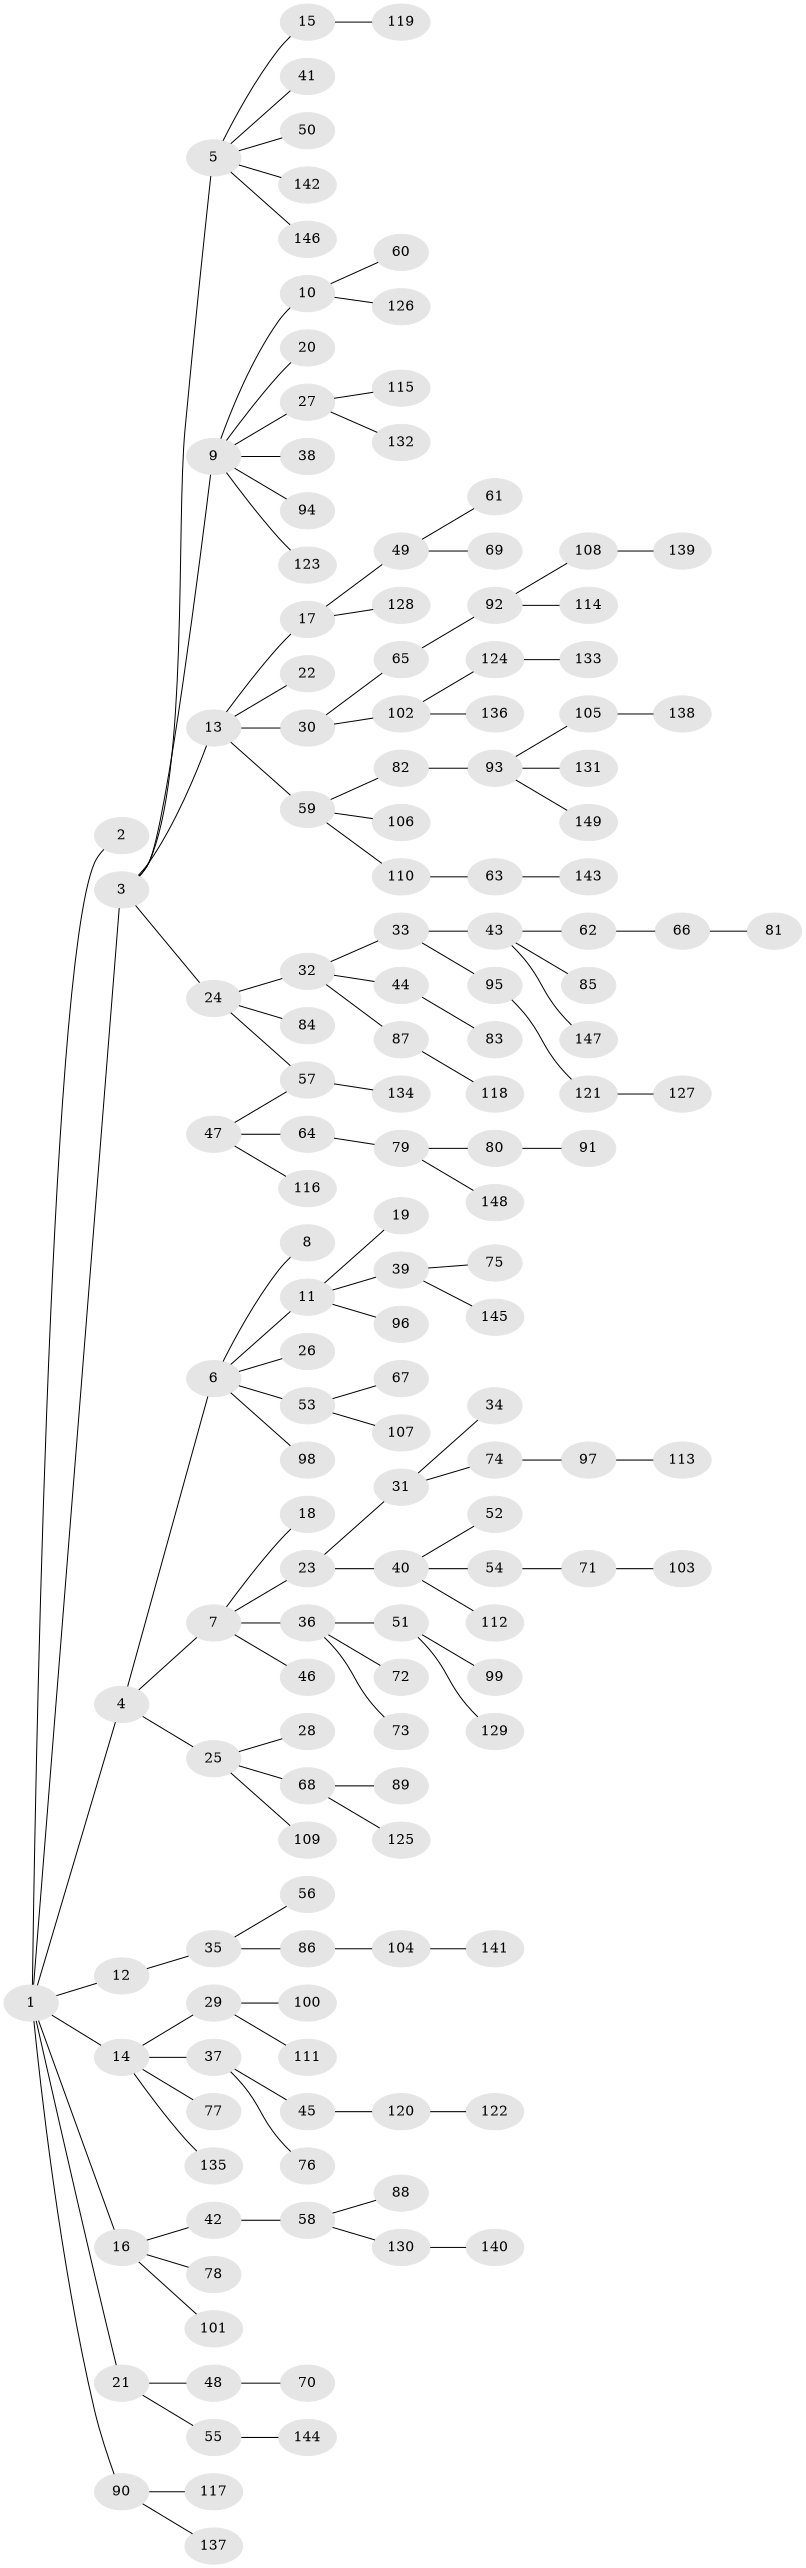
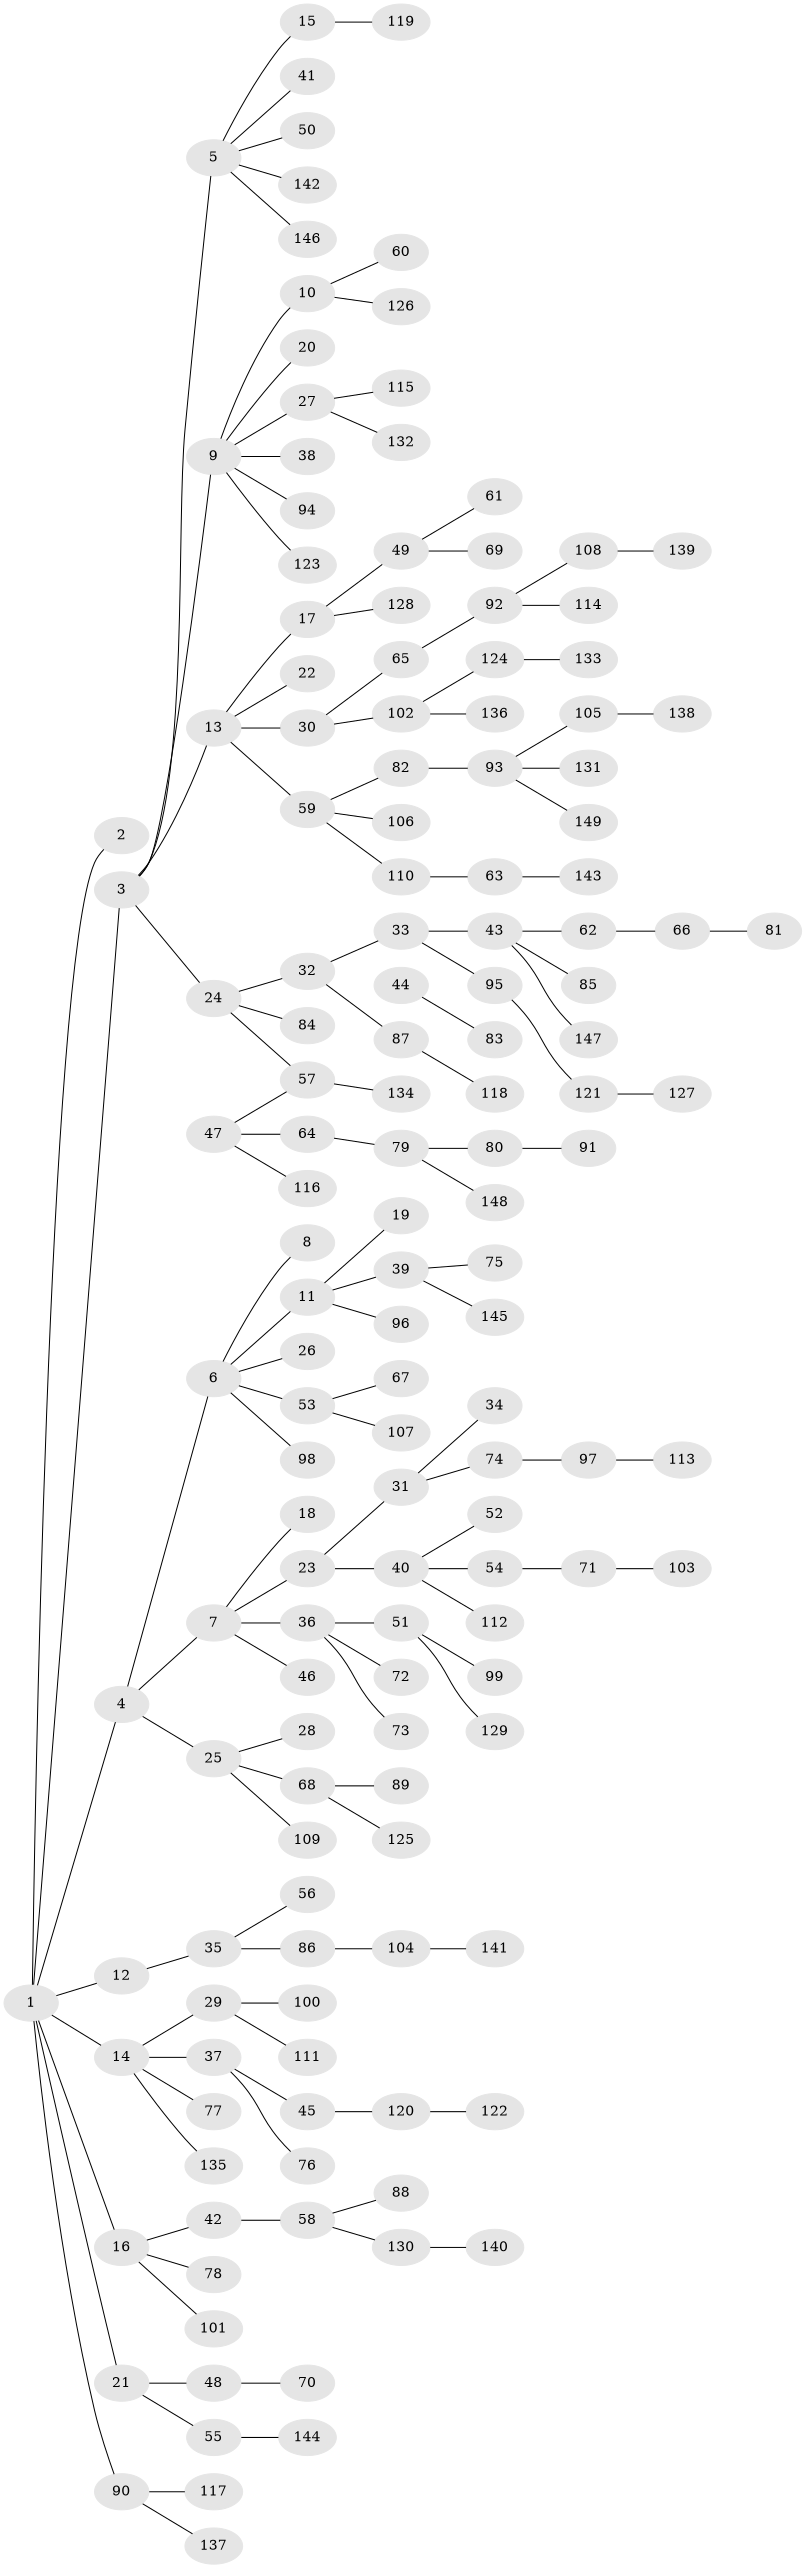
edge "32" -- "44": removed
